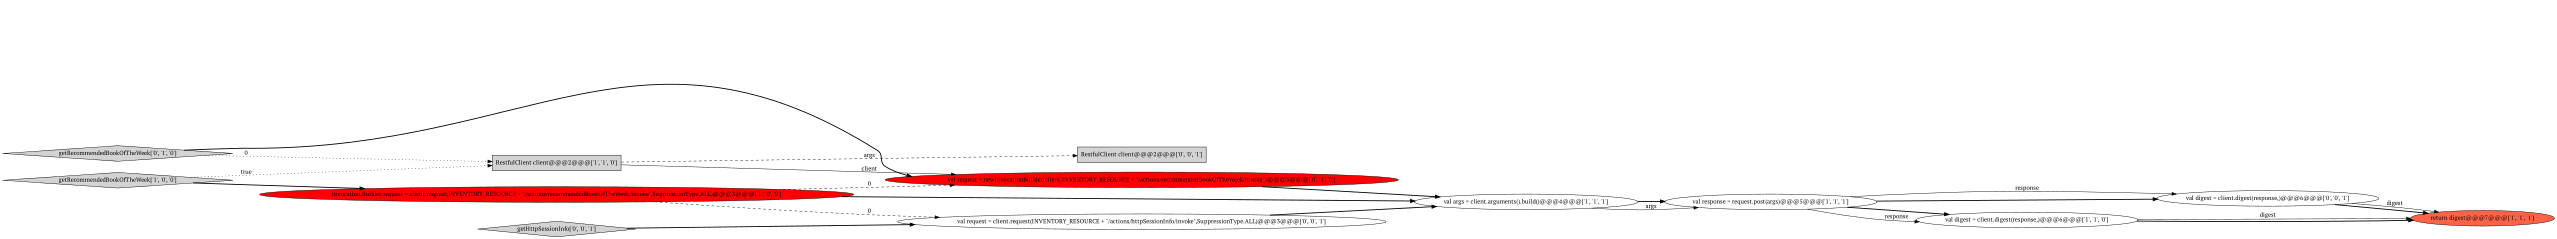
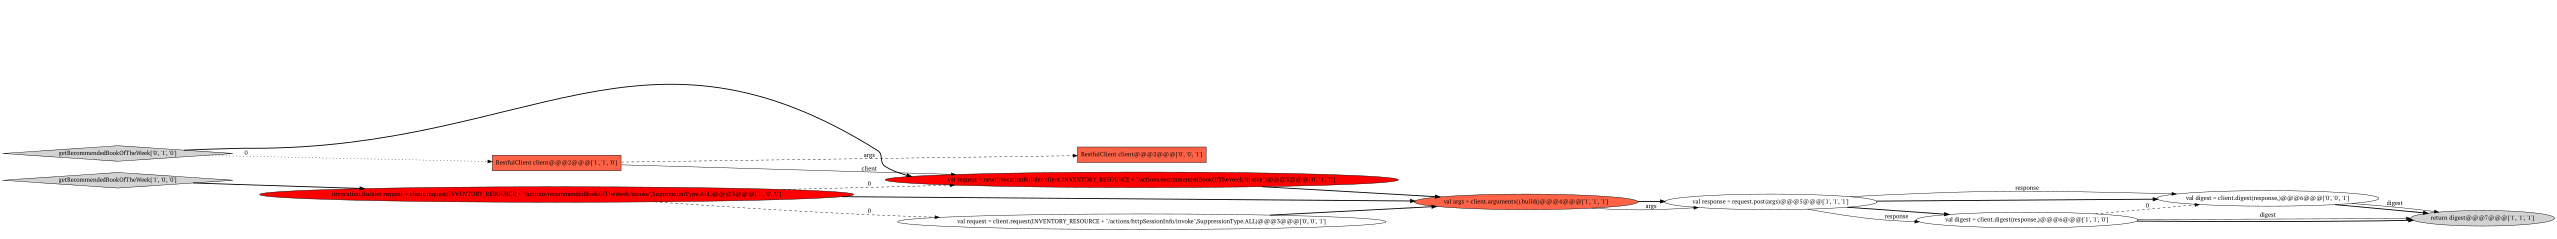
node "RestfulClient client@@@2@@@['0', '0', '1']": fillcolor lightgray -> tomato
node "RestfulClient client@@@2@@@['1', '1', '0']": fillcolor lightgray -> tomato
edge "getRecommendedBookOfTheWeek['1', '0', '0']" -> "RestfulClient client@@@2@@@['1', '1', '0']": removed, label "true"
node "val args = client.arguments().build()@@@4@@@['1', '1', '1']": fillcolor white -> tomato
edge "val digest = client.digest(response,)@@@6@@@['1', '1', '0']" -> "val digest = client.digest(response,)@@@6@@@['0', '0', '1']": added, label "0"
node "return digest@@@7@@@['1', '1', '1']": fillcolor tomato -> lightgray
node "getHttpSessionInfo['0', '0', '1']": removed
